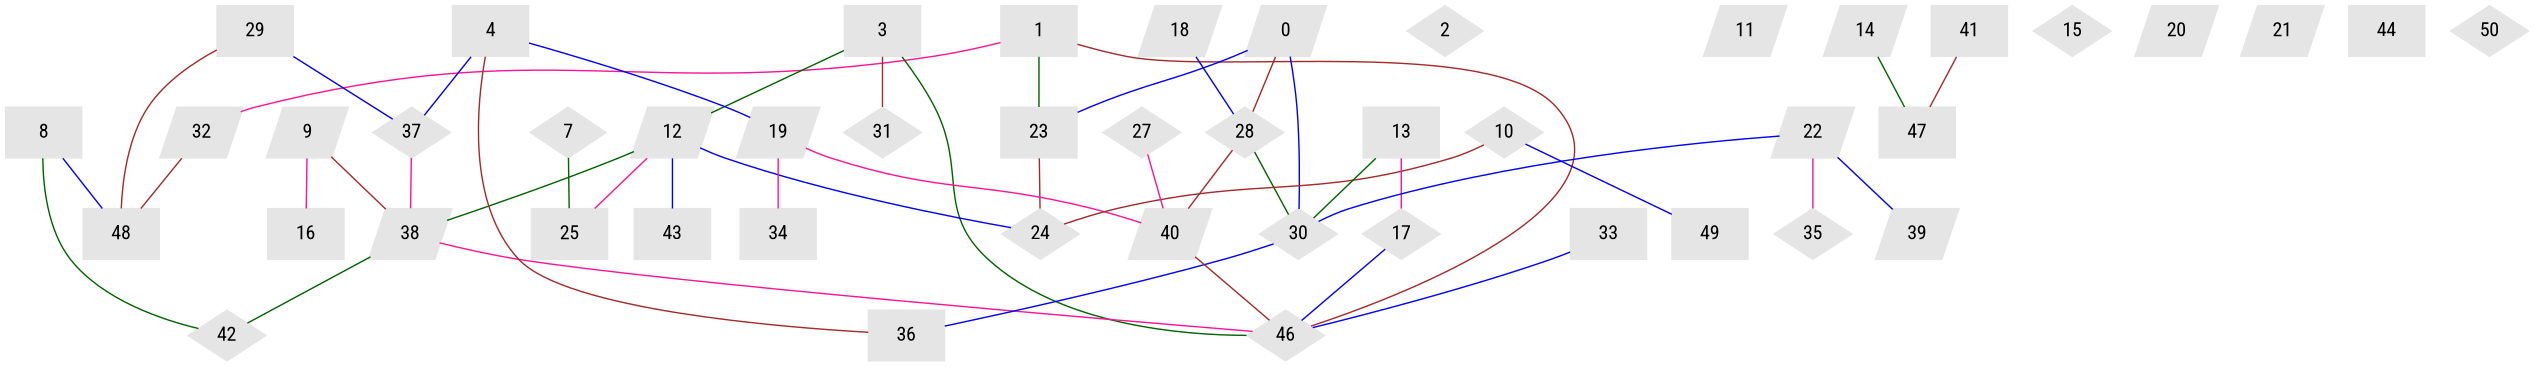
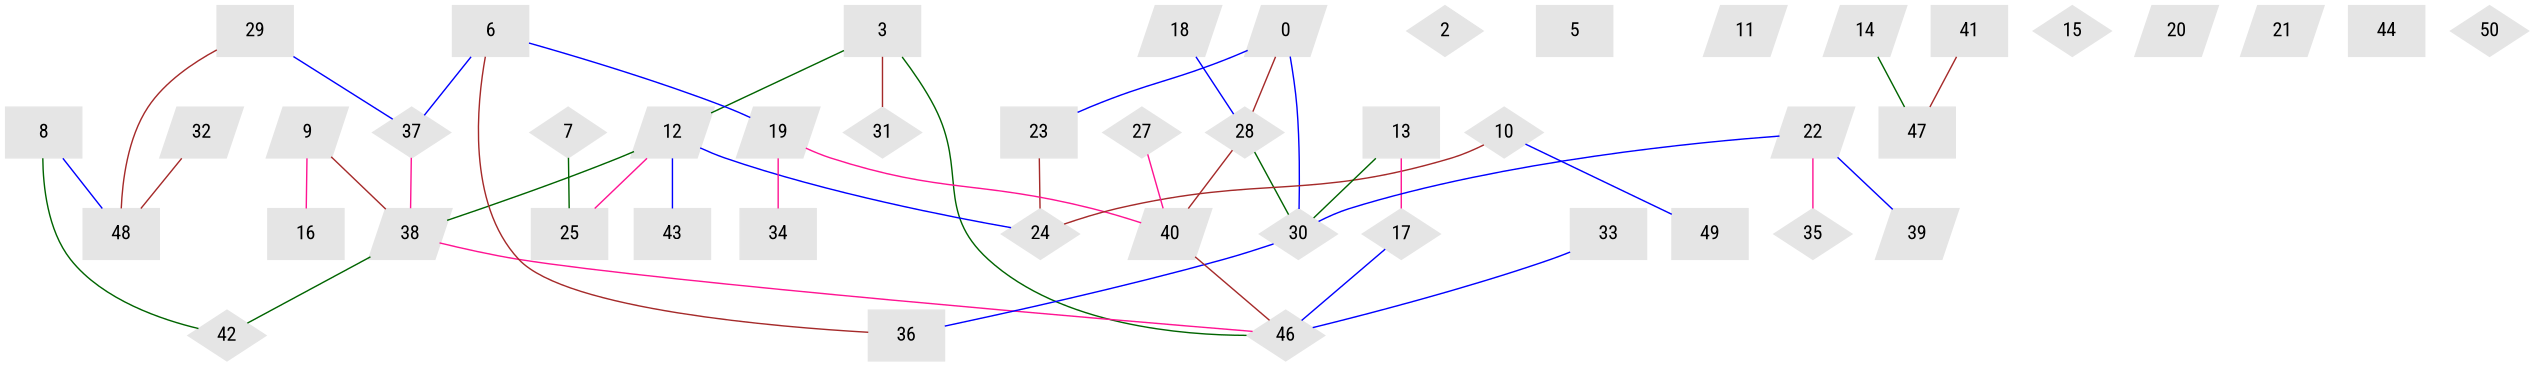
node "4": label "4" -> "6"
node "1": removed
node "5": added
